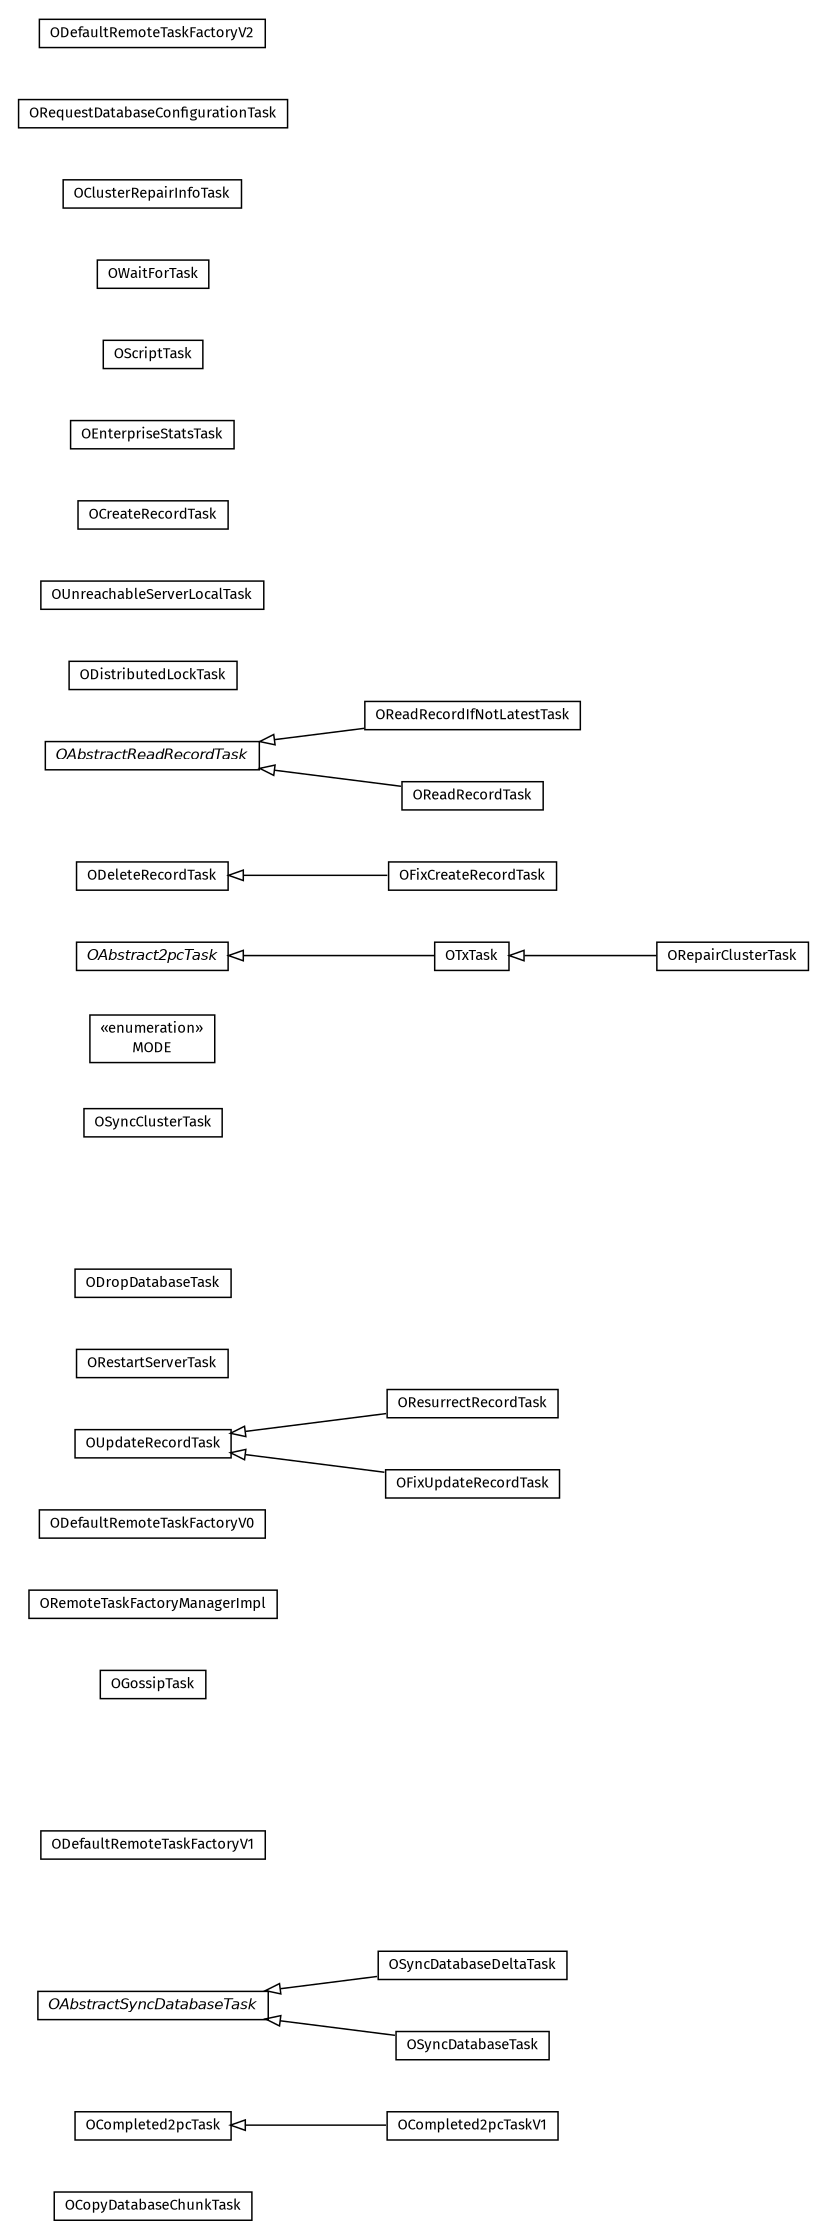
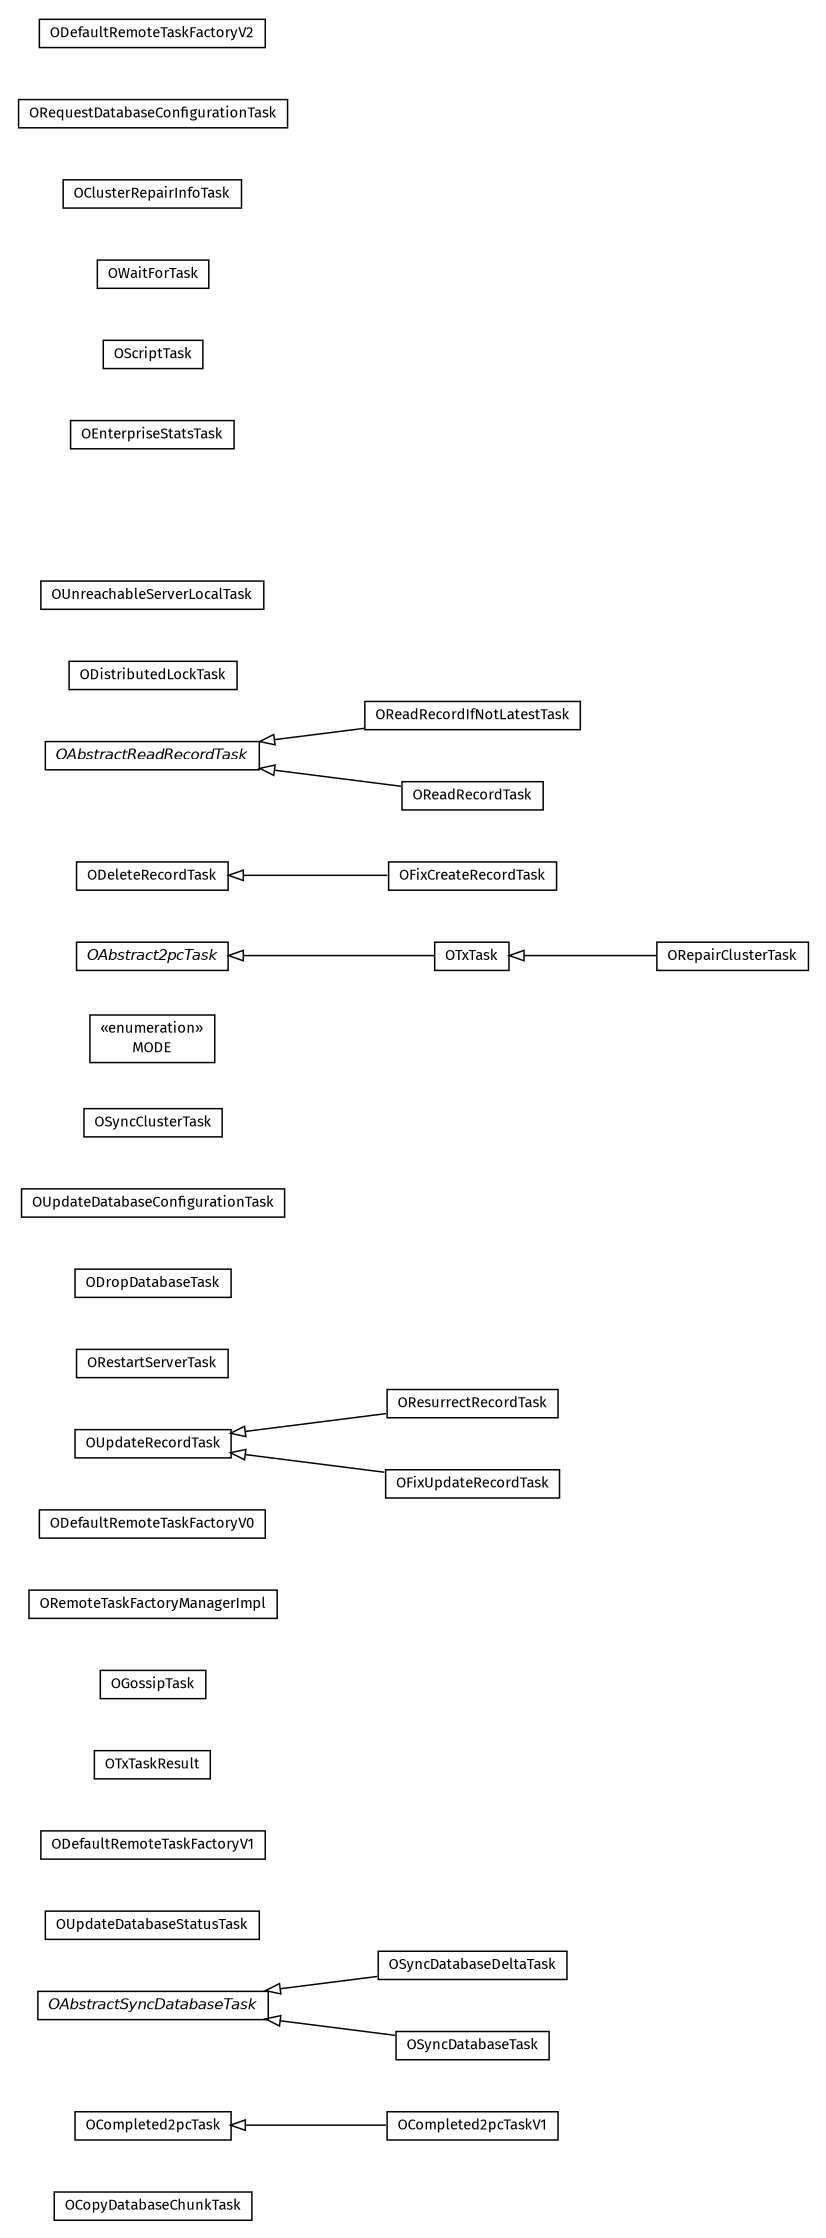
node "OCreateRecordTask": removed
node "OUpdateDatabaseConfigurationTask": added
node "OTxTaskResult": added
node "OUpdateDatabaseStatusTask": added
